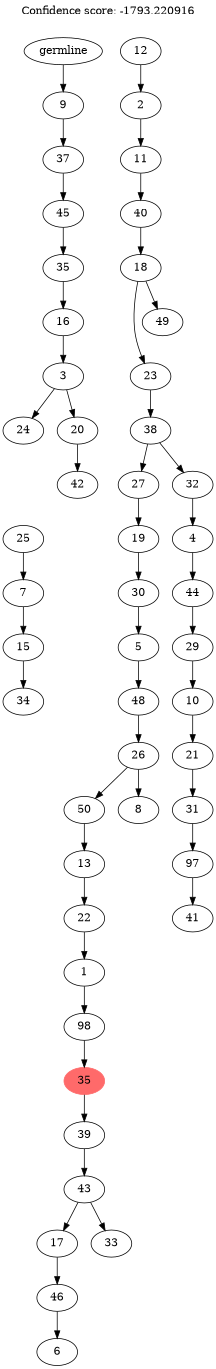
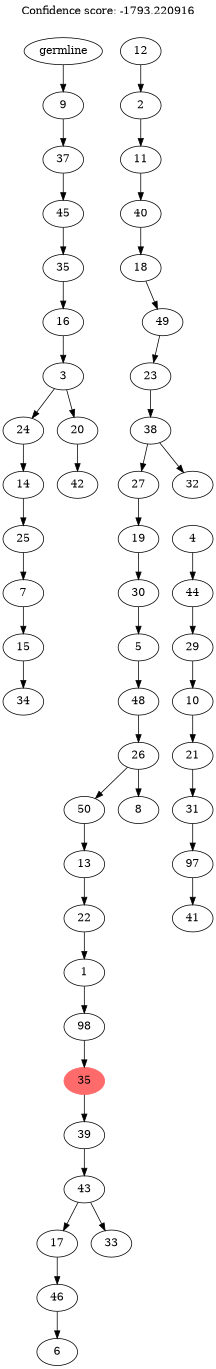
edge "18" -> "23": now "49" -> "23"
node "14": added
edge "32" -> "4": removed
